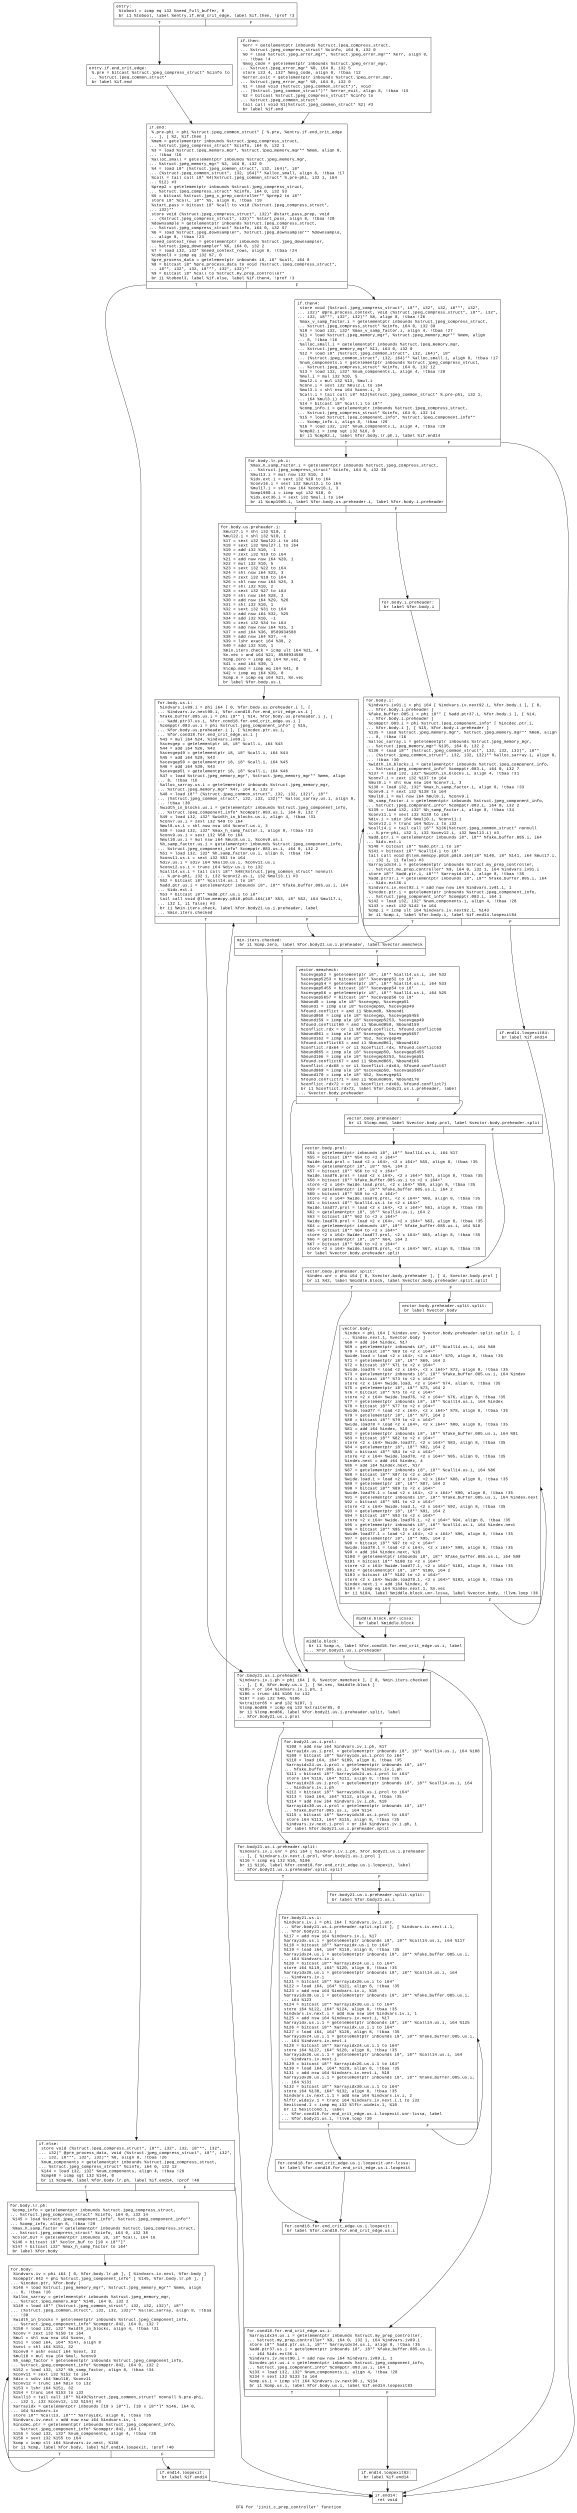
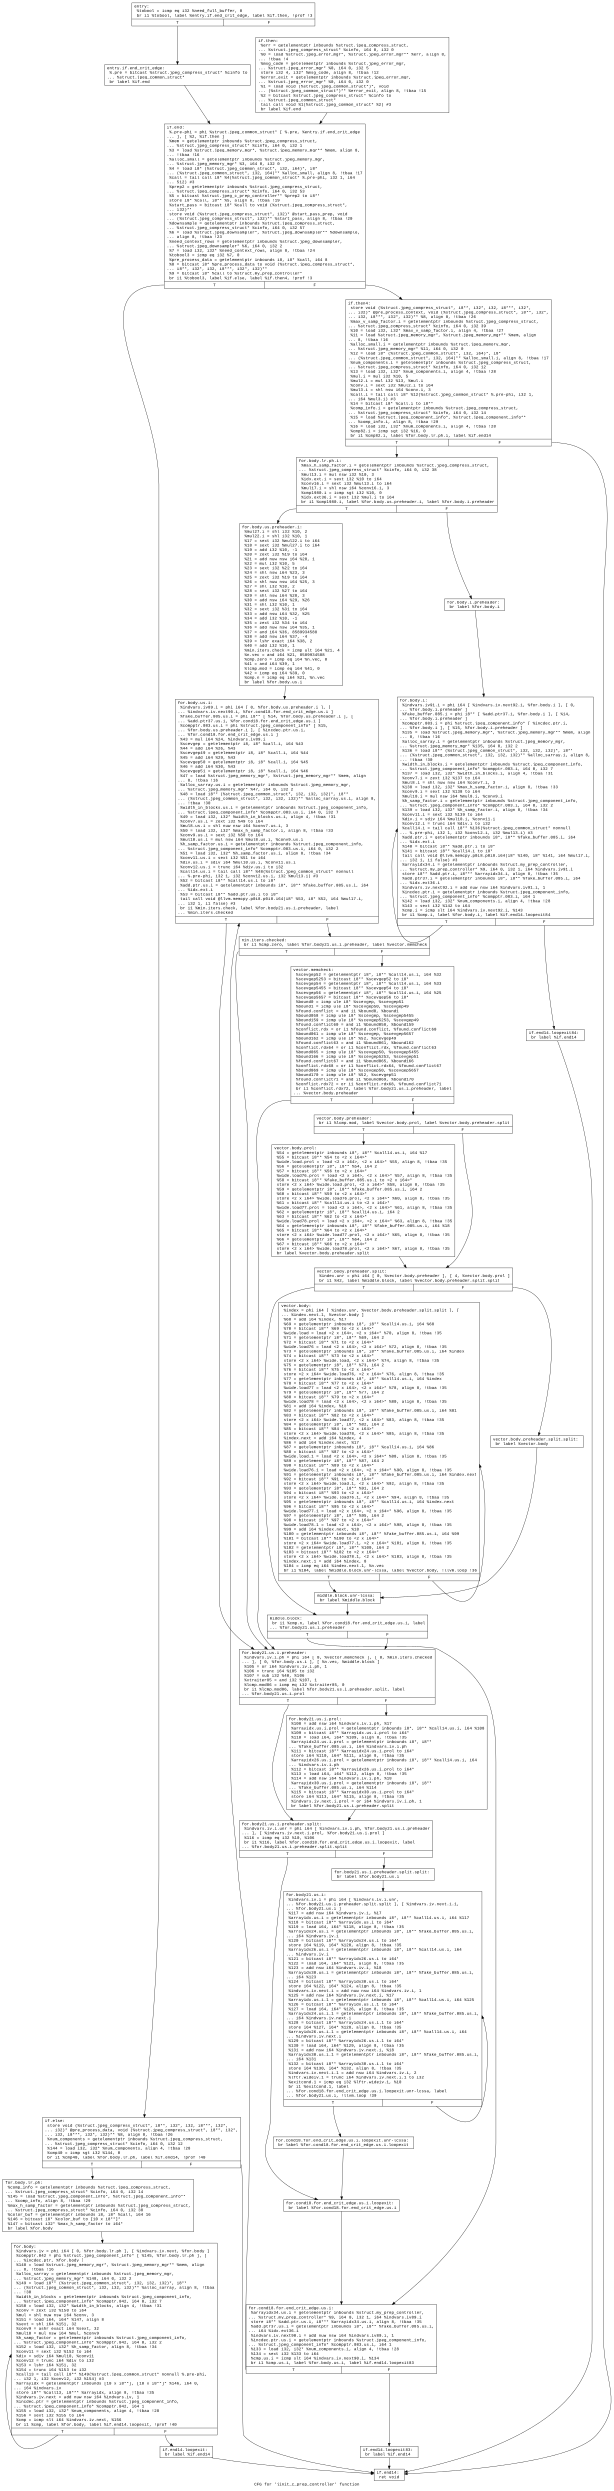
edge "vector.body.preheader.split.split:" -> "vector.body:": now "vector.body.preheader.split.split:" -> "middle.block.unr-lcssa:"
